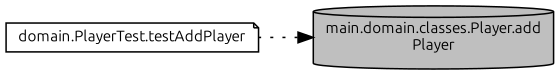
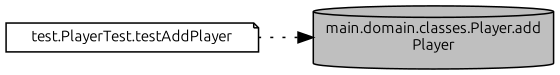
node "domain.PlayerTest.testAddPlayer": label "domain.PlayerTest.testAddPlayer" -> "test.PlayerTest.testAddPlayer"
